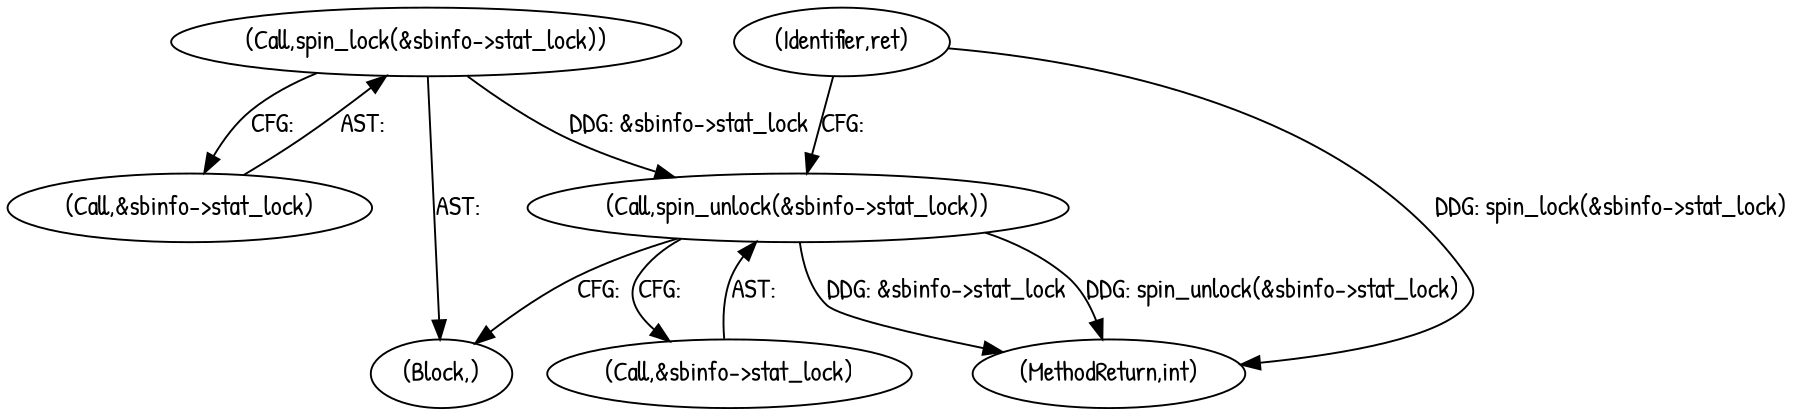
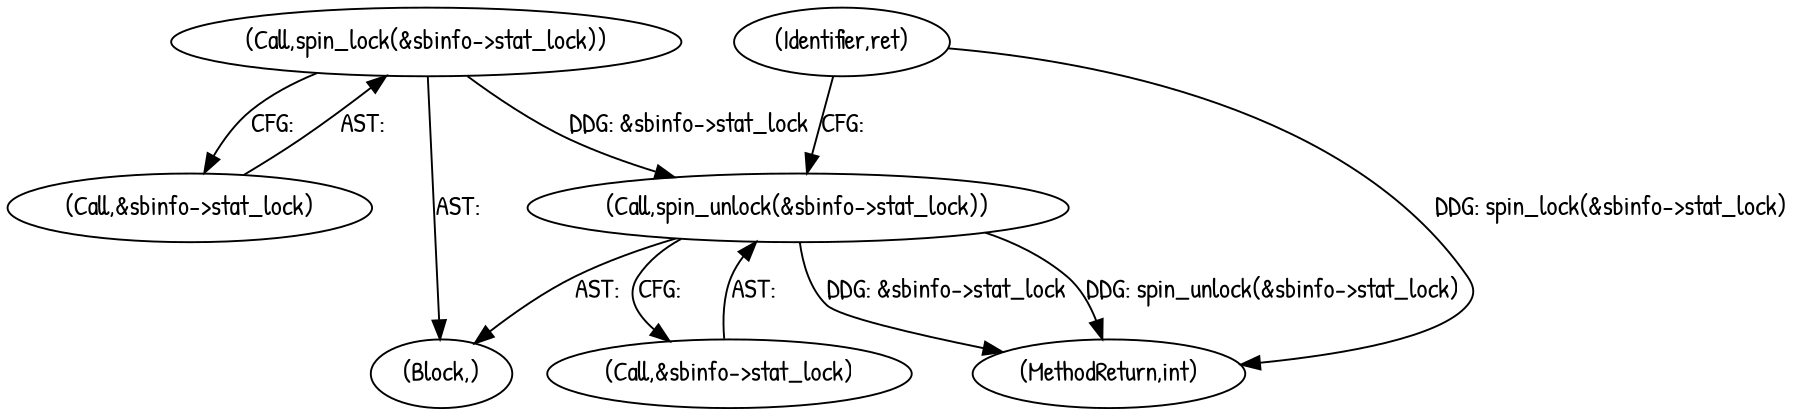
edge "(Call,spin_unlock(&sbinfo->stat_lock))" -> "(Block,)": label "CFG: " -> "AST: "
